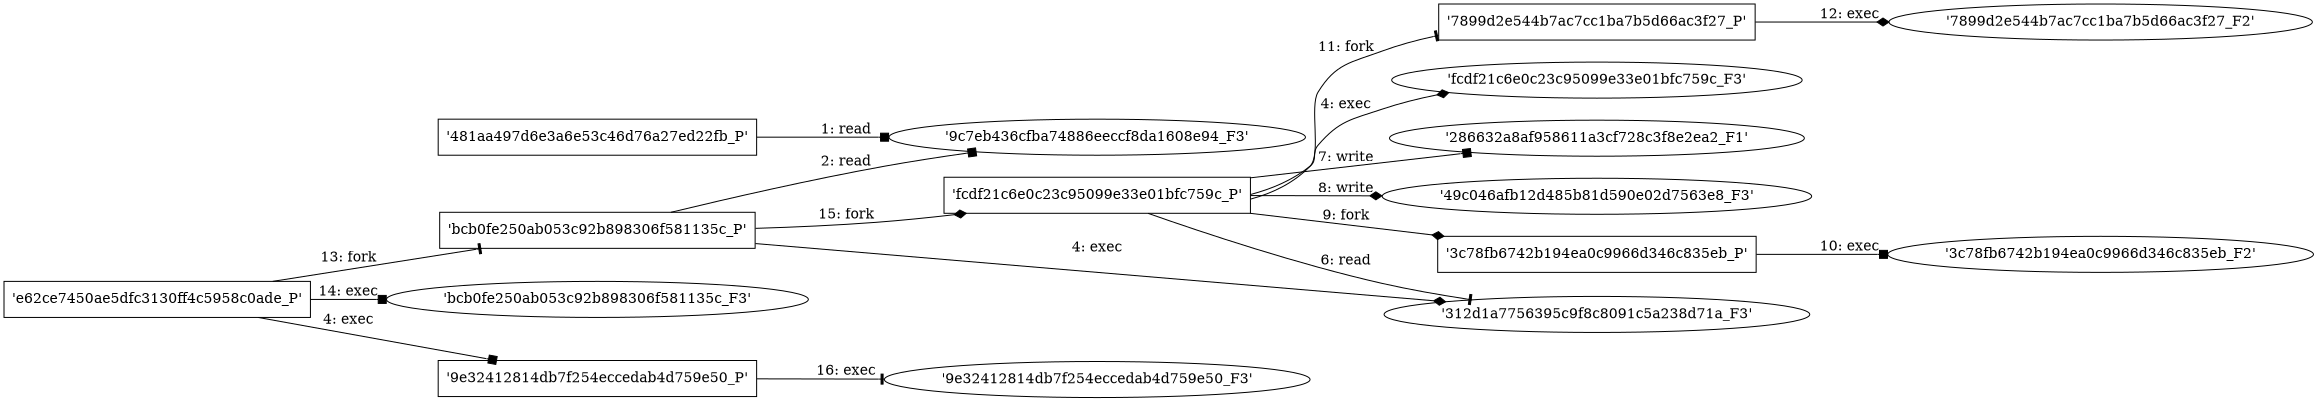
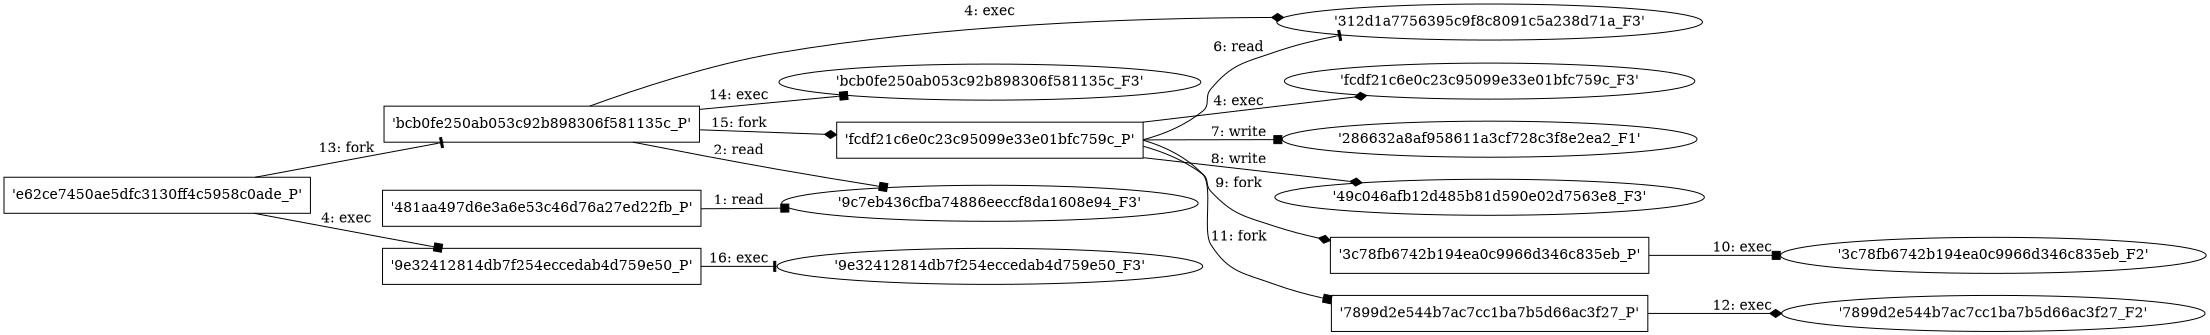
edge "'fcdf21c6e0c23c95099e33e01bfc759c_P'" -> "'7899d2e544b7ac7cc1ba7b5d66ac3f27_P'": arrowhead tee -> box
edge "'e62ce7450ae5dfc3130ff4c5958c0ade_P'" -> "'bcb0fe250ab053c92b898306f581135c_F3'": now "'bcb0fe250ab053c92b898306f581135c_P'" -> "'bcb0fe250ab053c92b898306f581135c_F3'"
